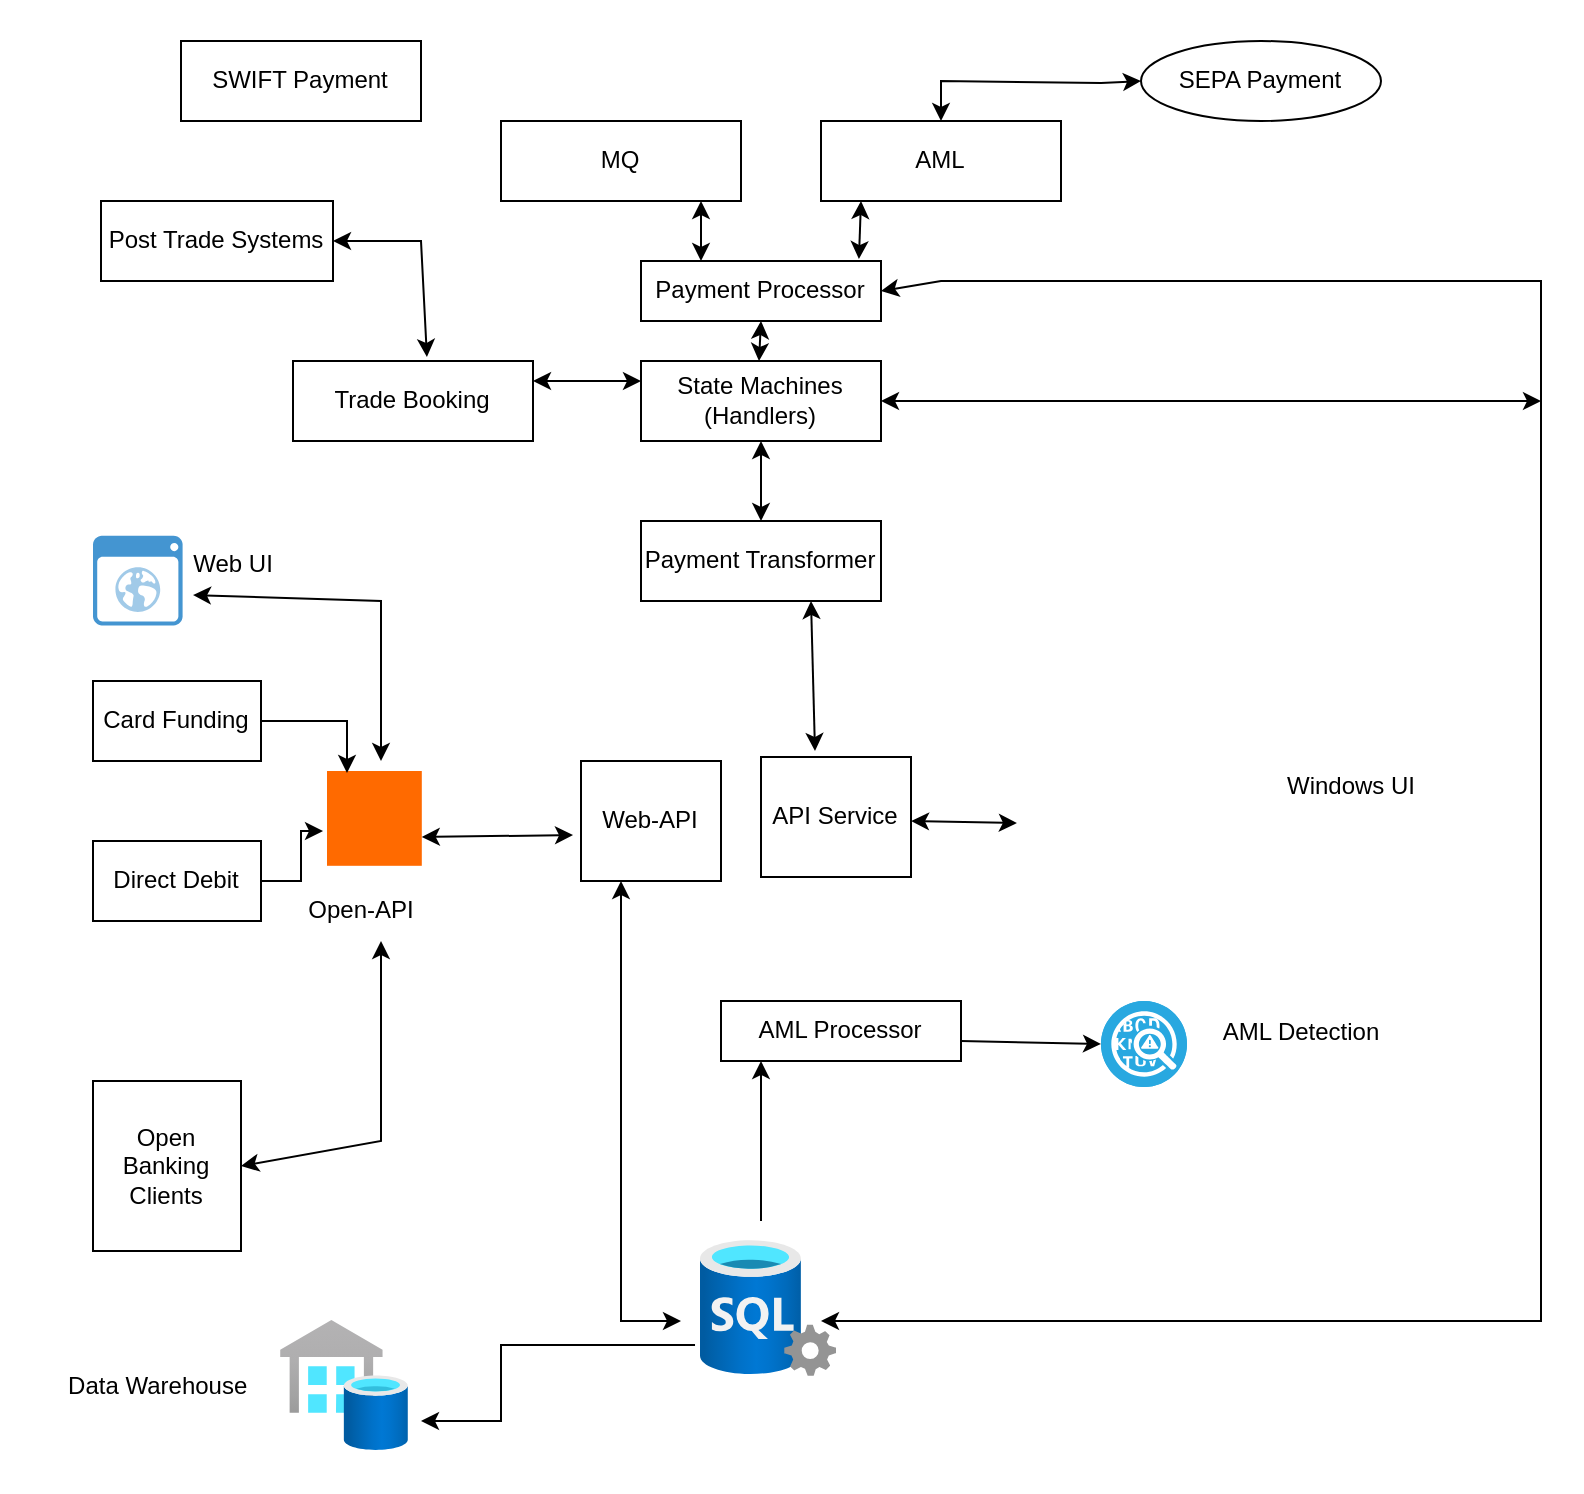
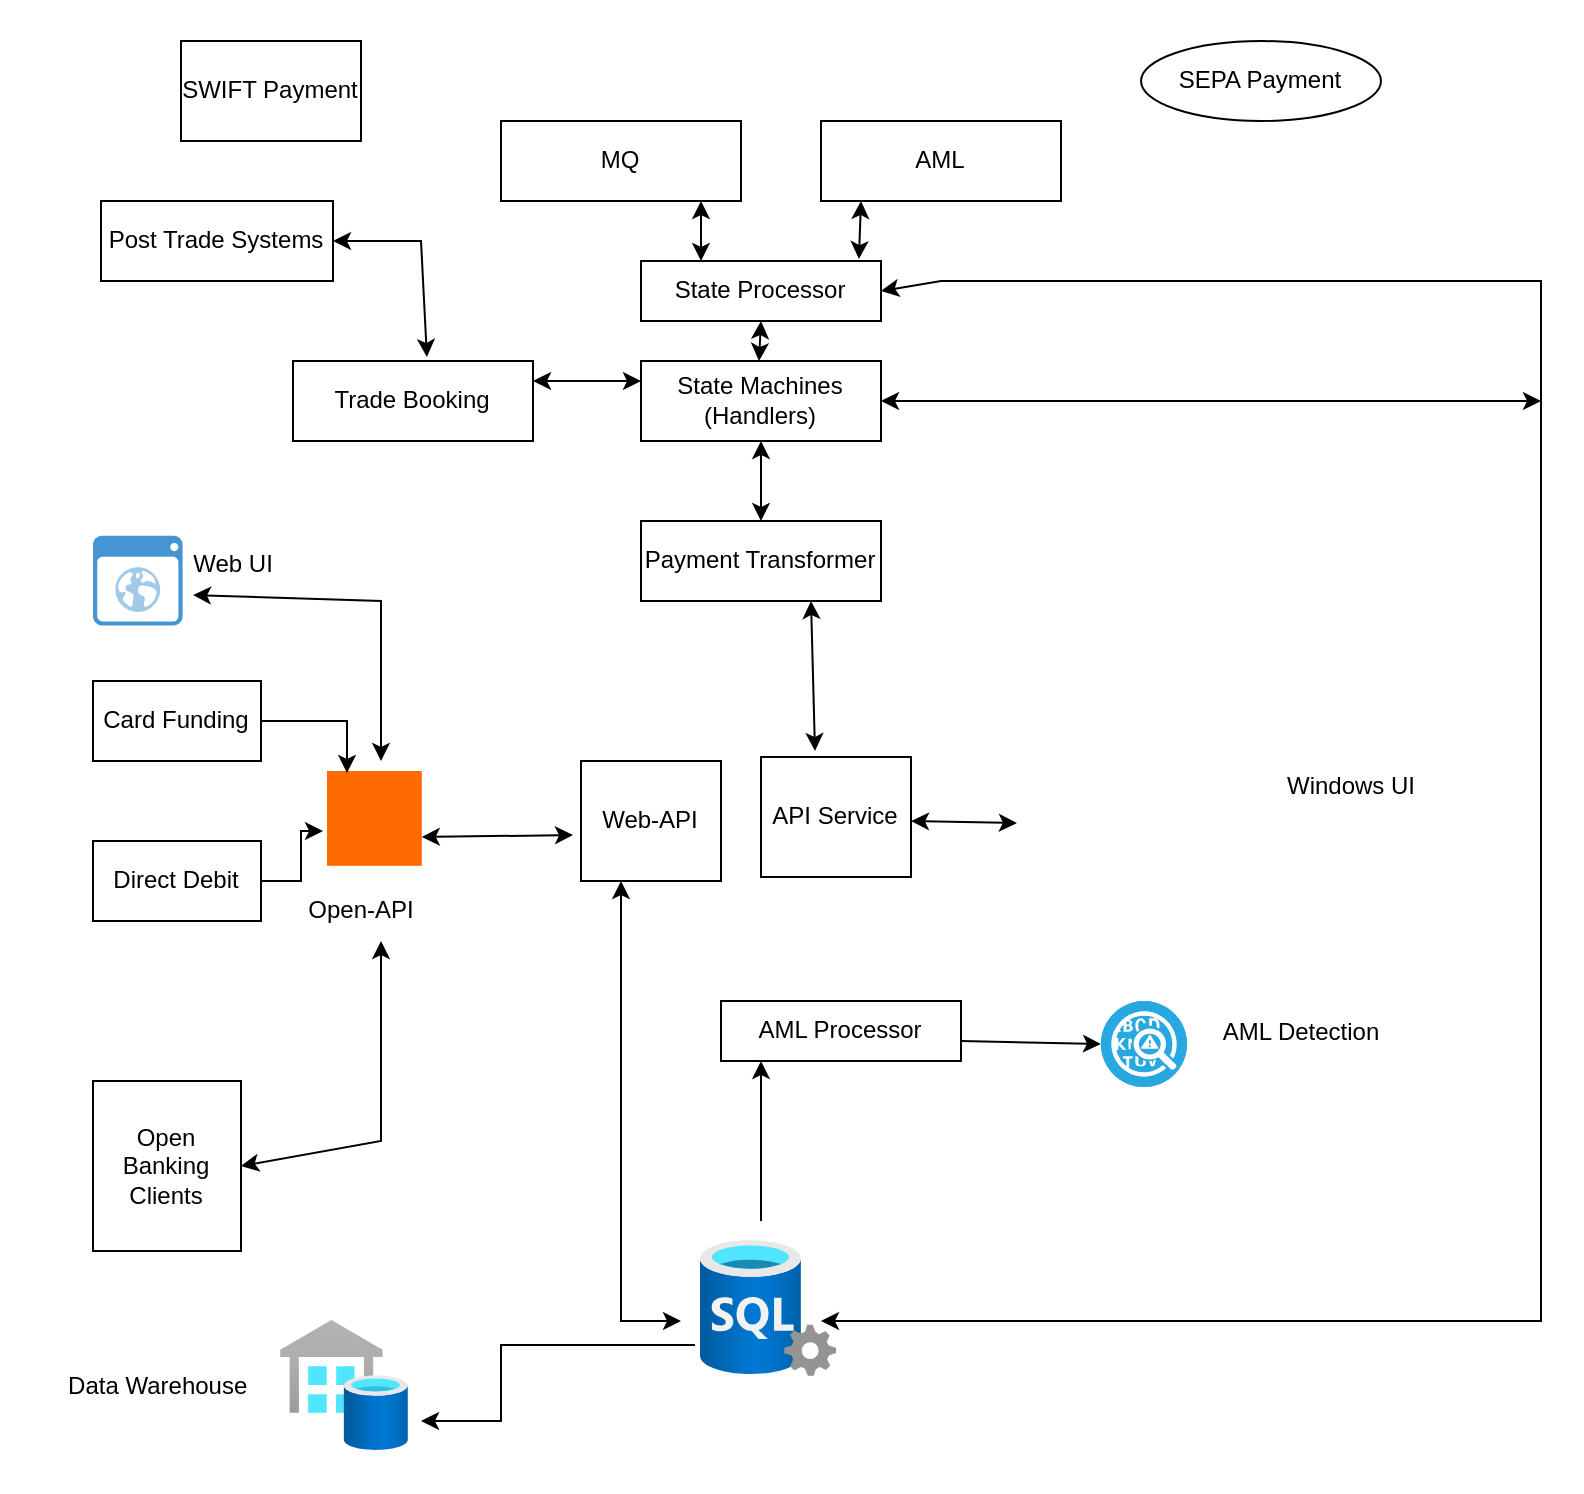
node "SWIFT Payment": size 240x80 -> 180x100
edge "SEPA Payment" -- "AML": removed
node "Payment Processor": label "Payment Processor" -> "State Processor"
